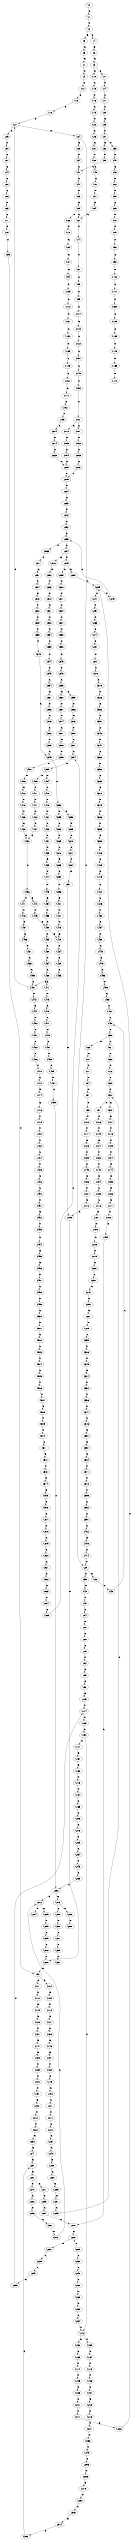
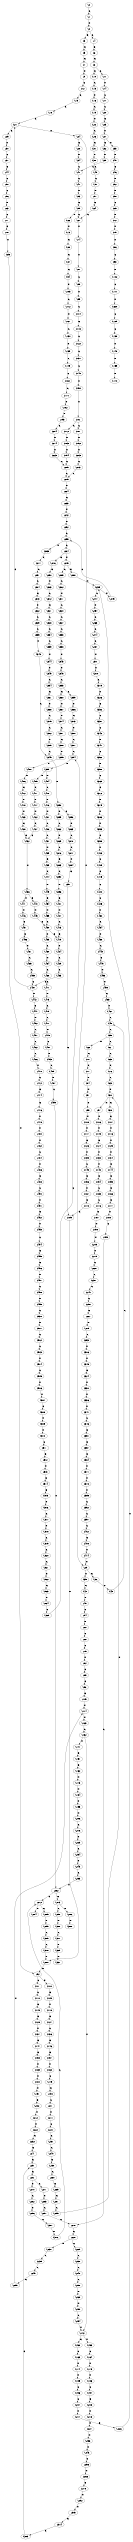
edge "S229" -> "S220": reversed
